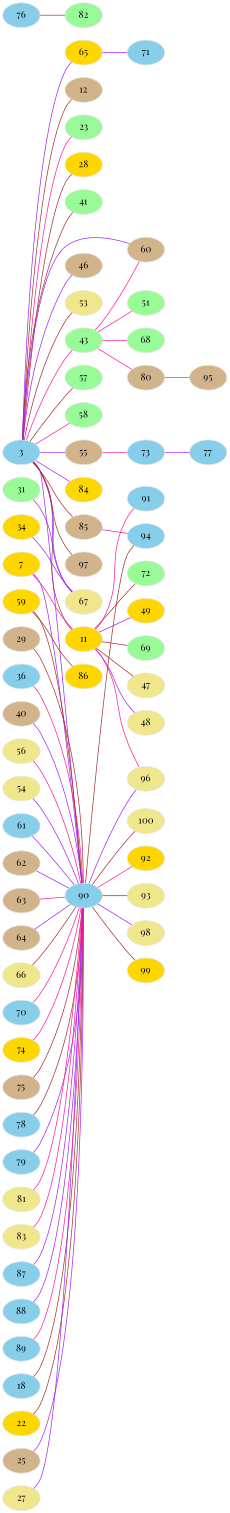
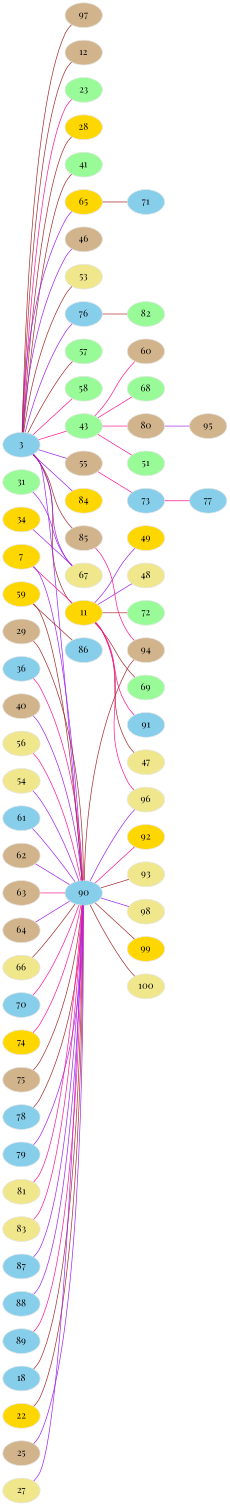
edge "65" -- "71": color purple -> brown
edge "60" -- "3": now "76" -- "3"
edge "73" -- "77": color purple -> deeppink
node "94": fillcolor skyblue -> tan
node "86": fillcolor gold -> skyblue
